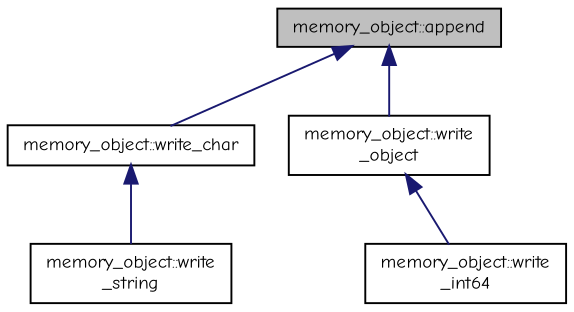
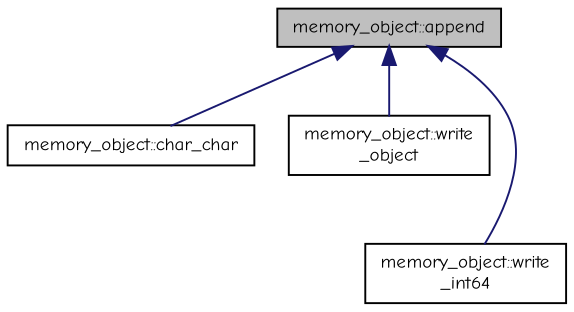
node "memory_object::write_char": label "memory_object::write_char" -> "memory_object::char_char"
edge "memory_object::write _int64" -> "memory_object::write _object": now "memory_object::write _int64" -> "memory_object::append"
node "memory_object::write _string": removed
